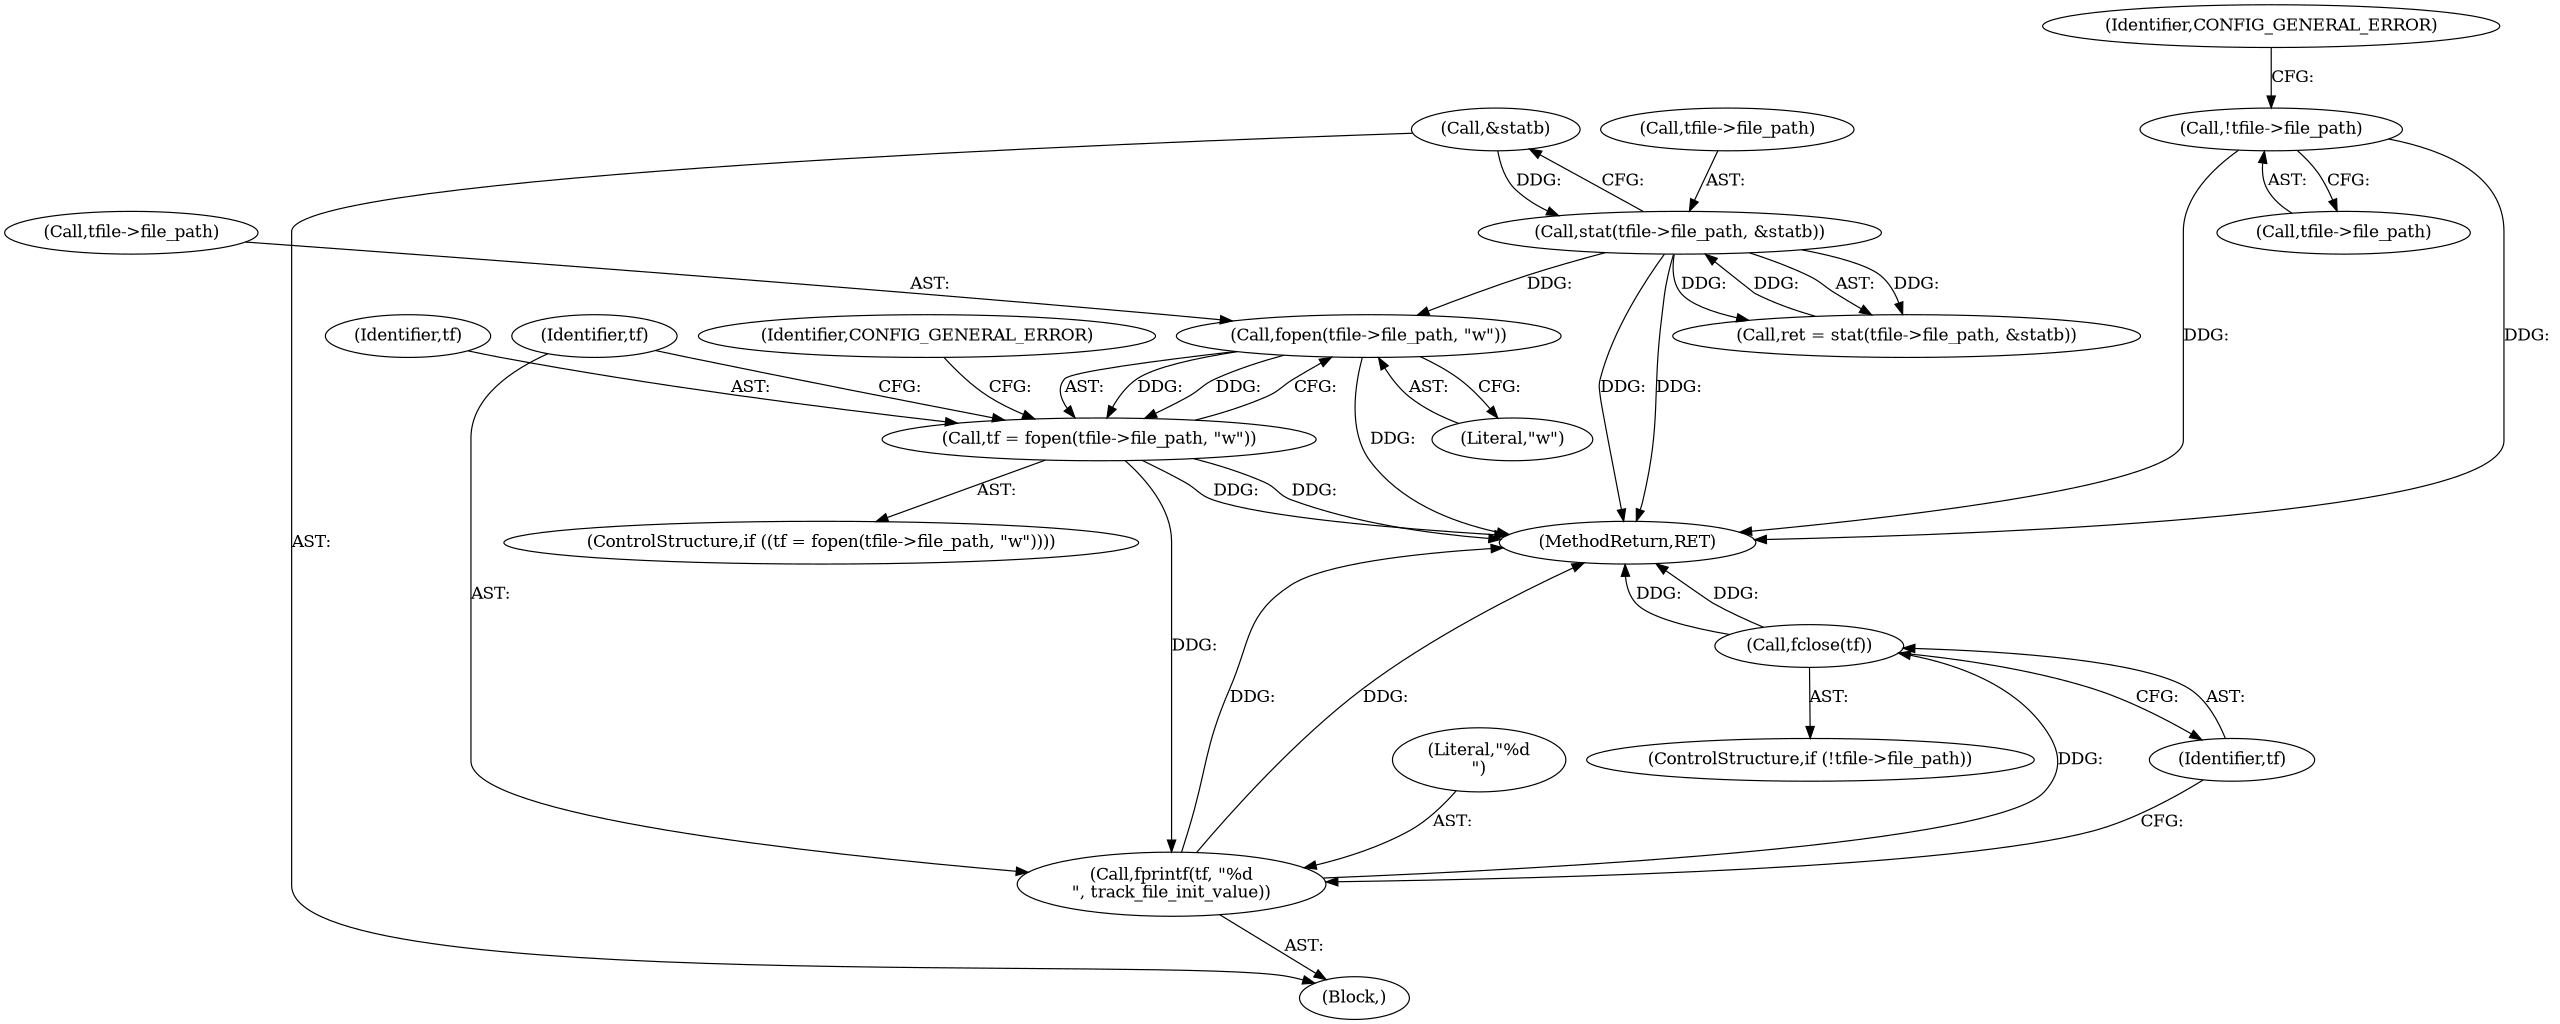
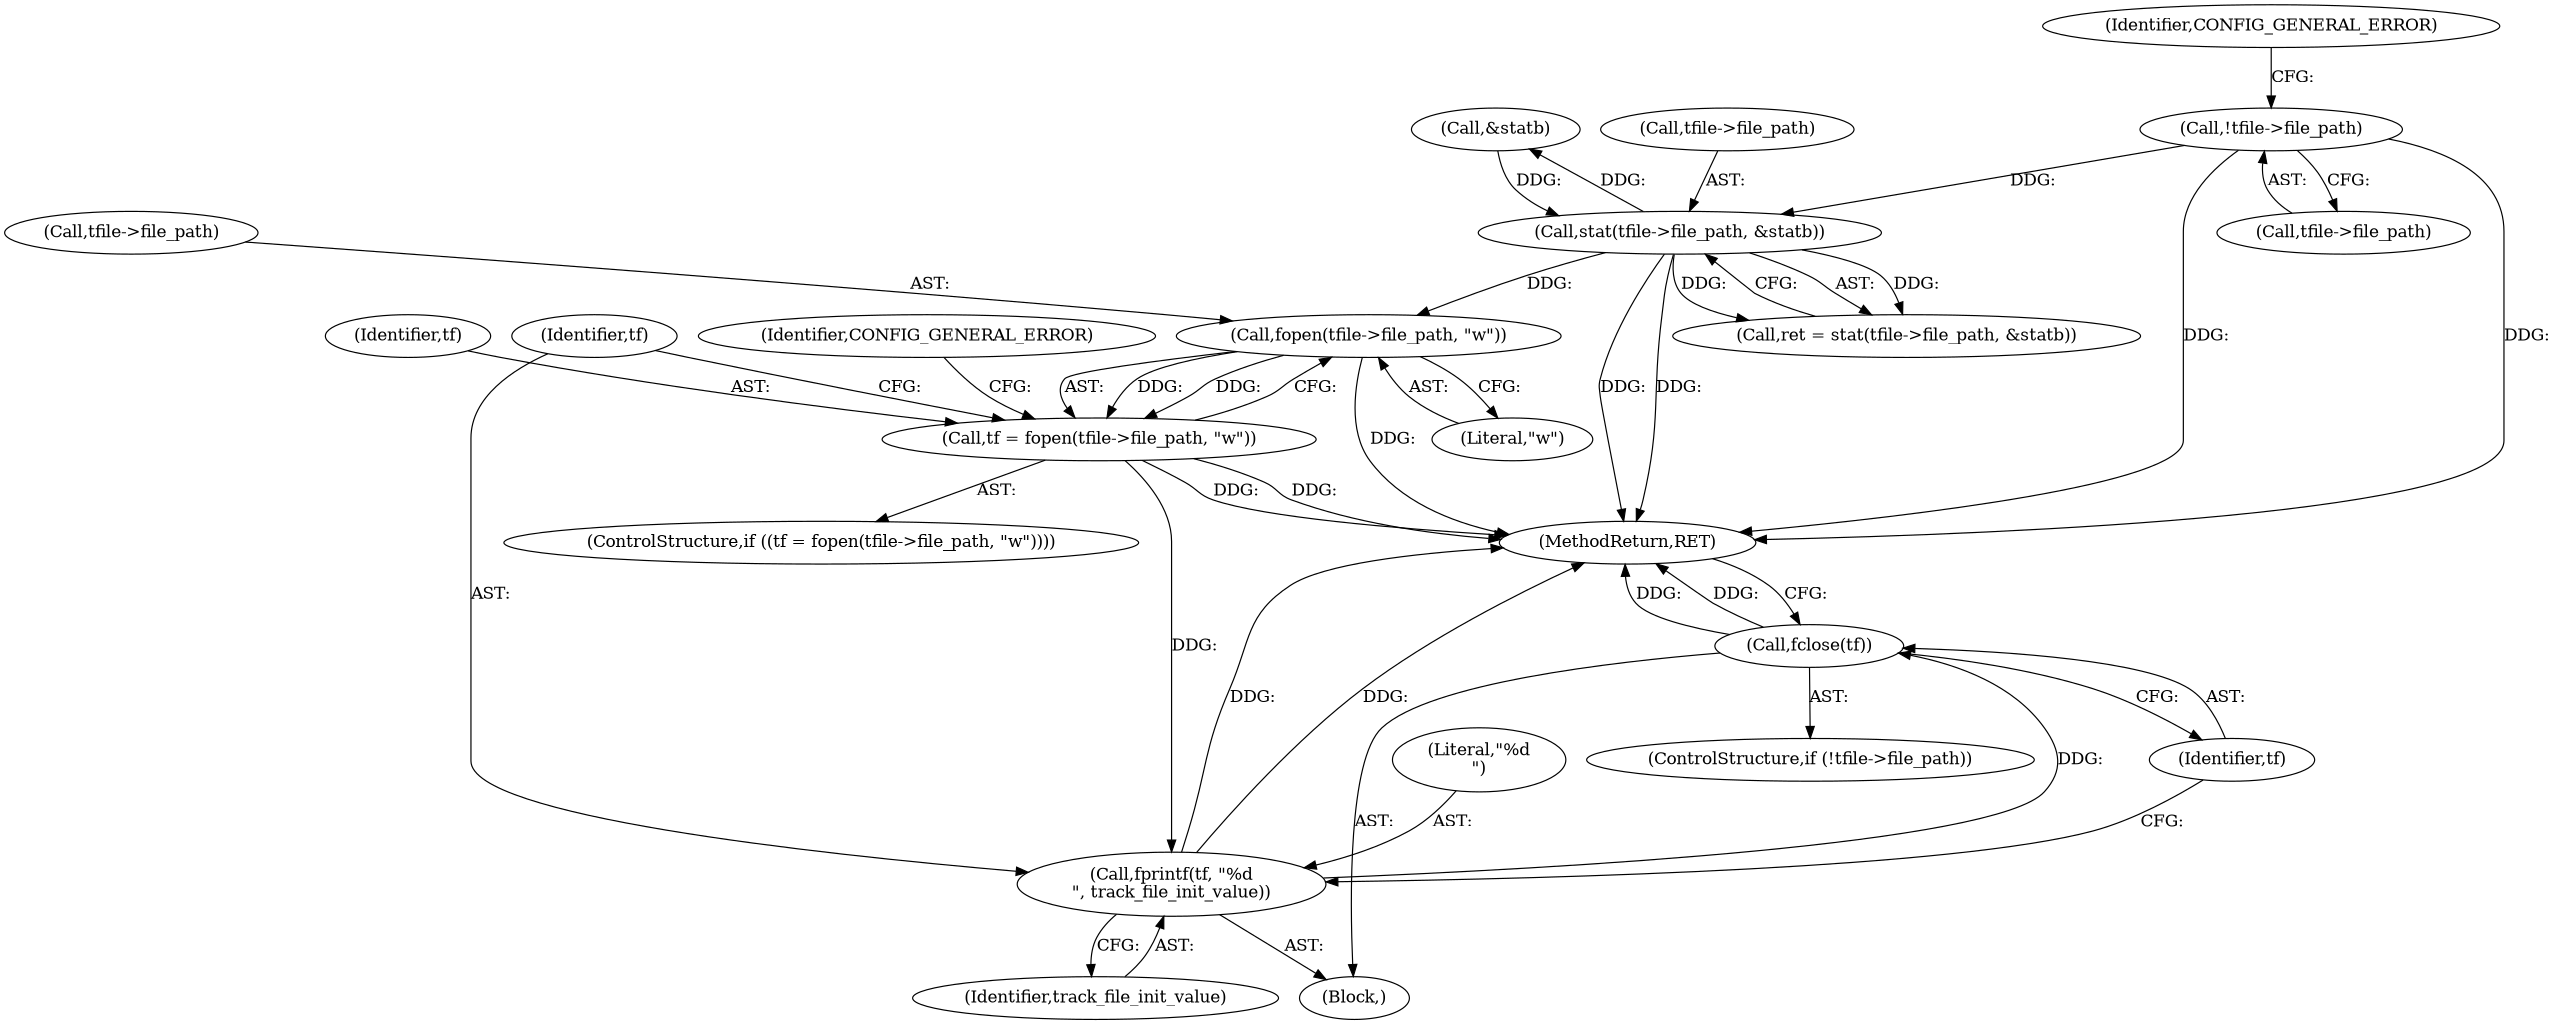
edge "(Call,!tfile->file_path)" -> "(Call,stat(tfile->file_path, &statb))": added, label "DDG:"
edge "(Call,stat(tfile->file_path, &statb))" -> "(Call,&statb)": label "CFG: " -> "DDG: "
edge "(Call,ret = stat(tfile->file_path, &statb))" -> "(Call,stat(tfile->file_path, &statb))": label "DDG: " -> "CFG: "
edge "(Call,&statb)" -> "(Block,)": now "(Call,fclose(tf))" -> "(Block,)"
edge "(MethodReturn,RET)" -> "(Call,fclose(tf))": added, label "CFG:"
node "(Identifier,track_file_init_value)": added
